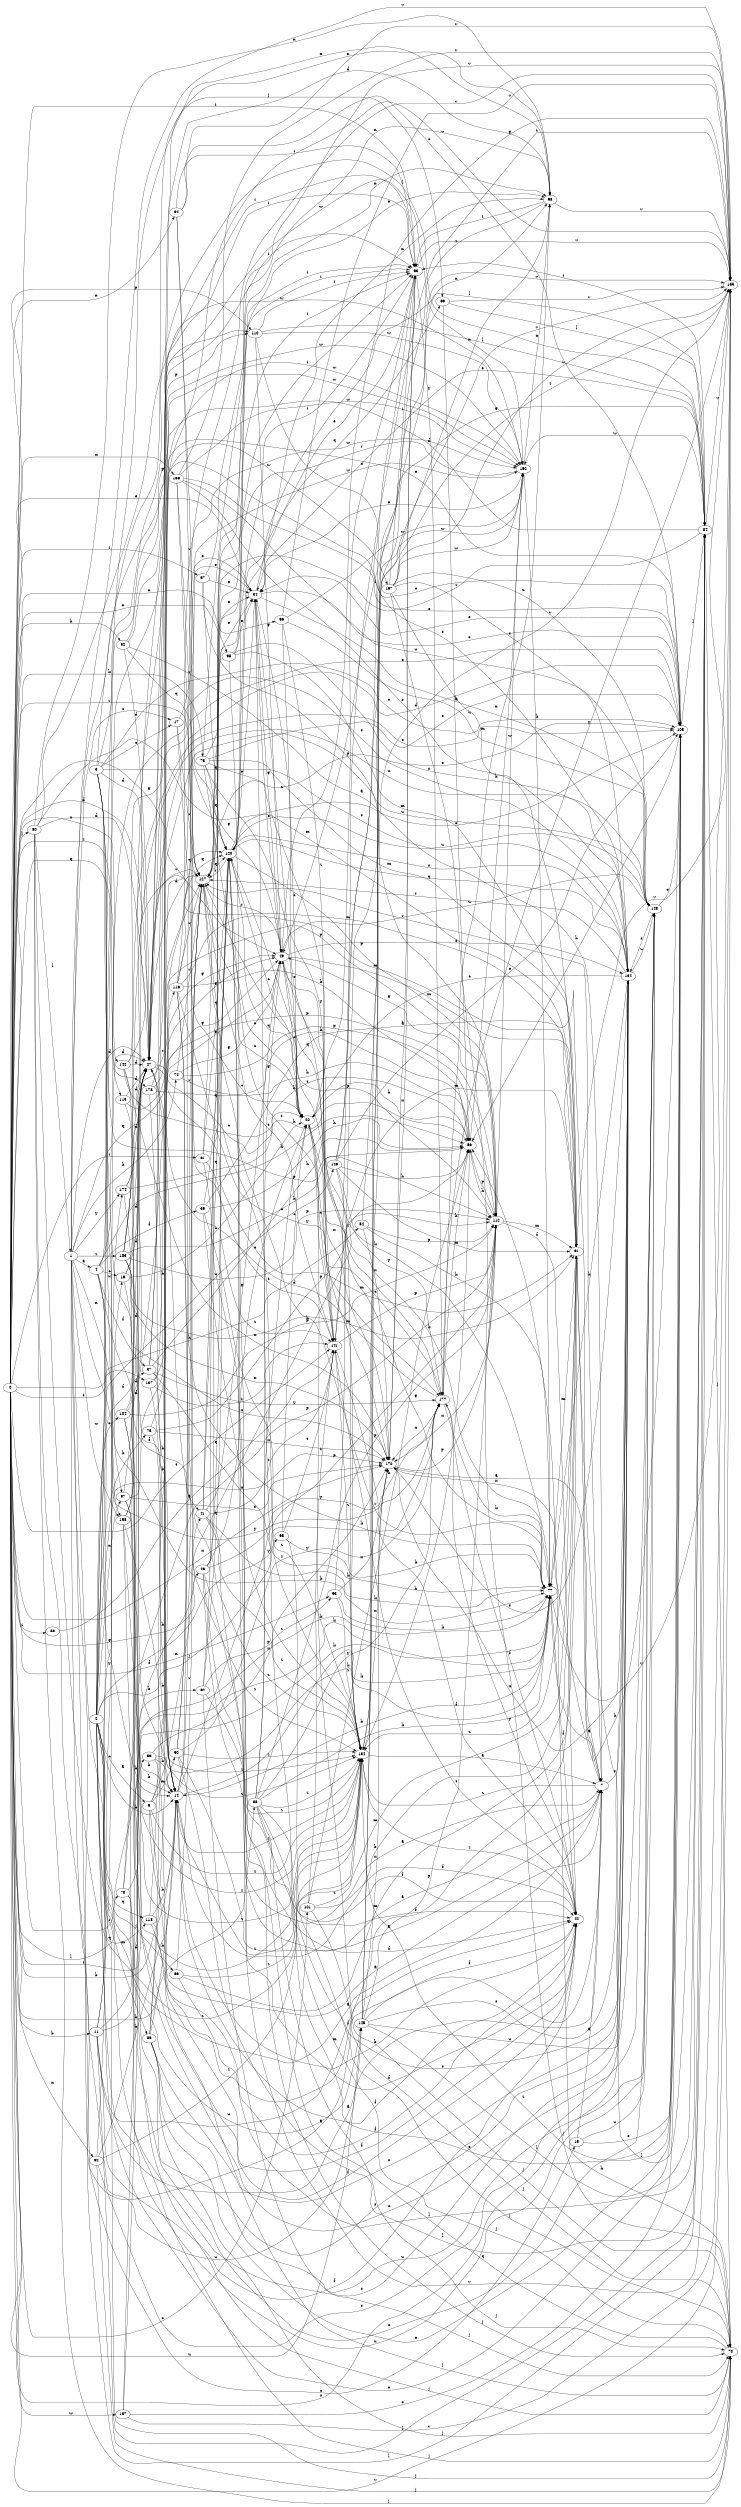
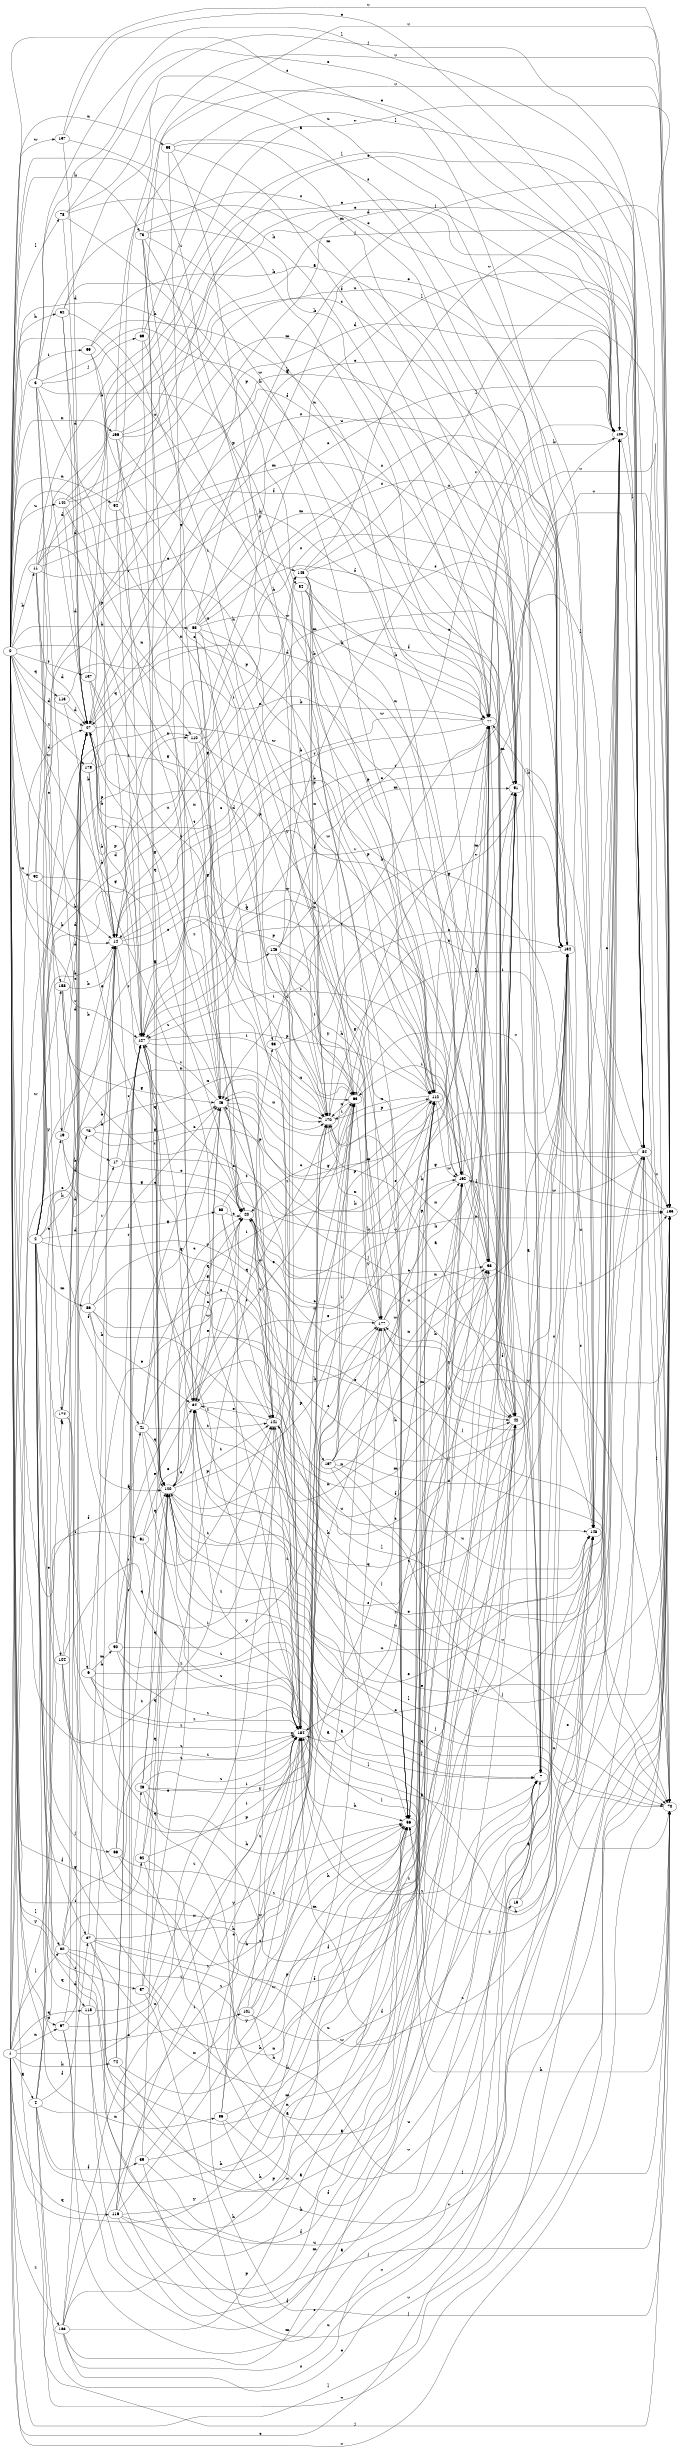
edge "11" -> "155": added, label "v"
edge "120" -> "69": reversed
edge "80" -> "1": reversed
node "58": removed
